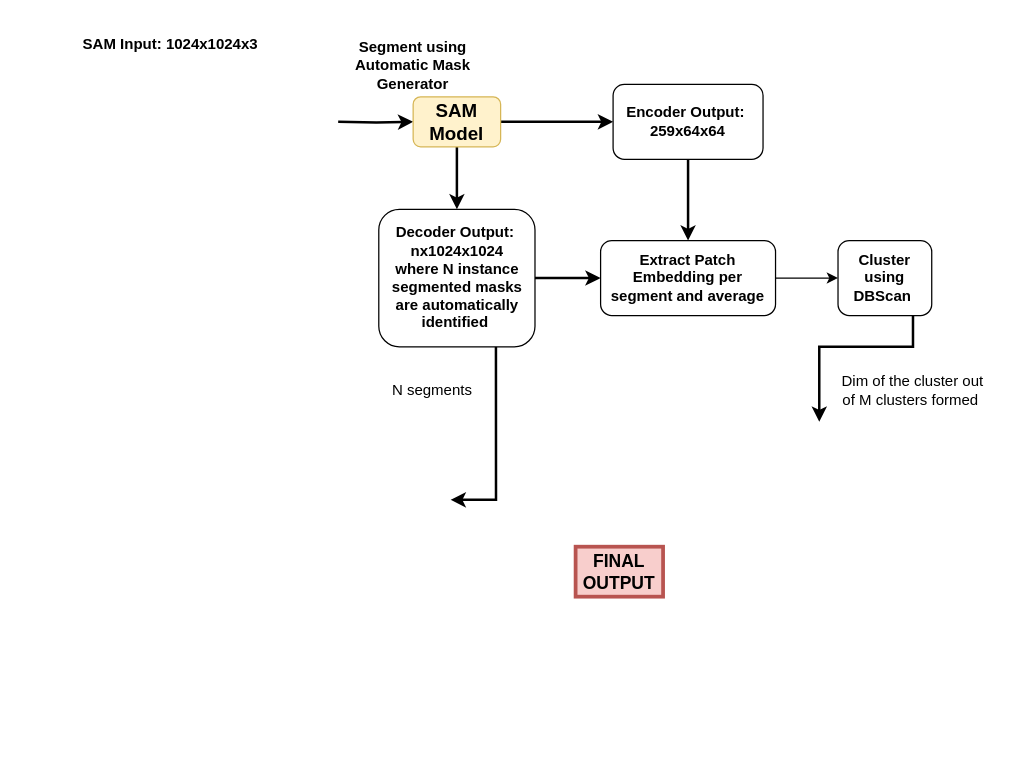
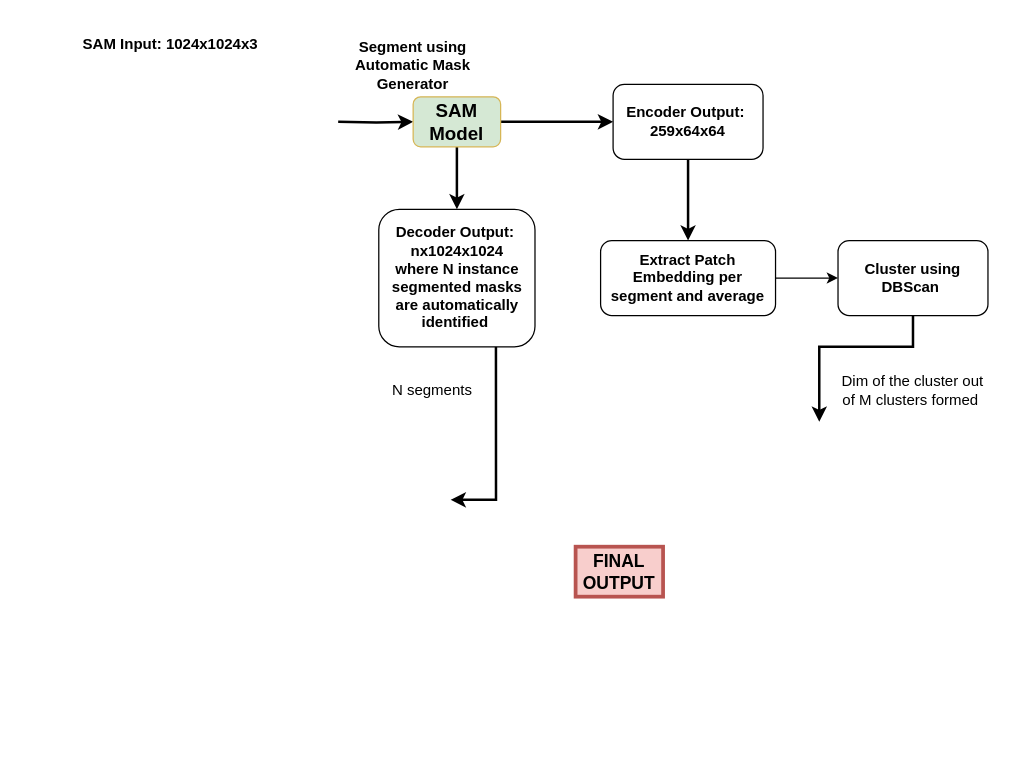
node "SAM Model": fillcolor #fff2cc -> #d5e8d4
edge "Decoder Output: nx1024x1024 where N instance segmented masks are automatically identified" -> "Extract Patch Embedding per segment and average": removed
node "Cluster using DBScan": size 94x75 -> 150x75
